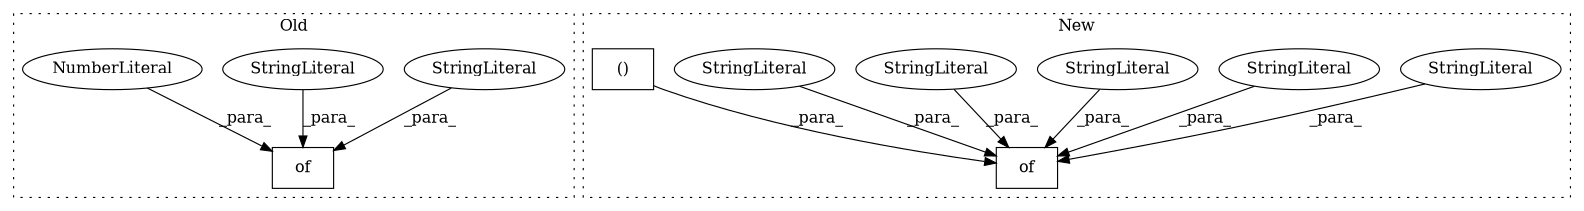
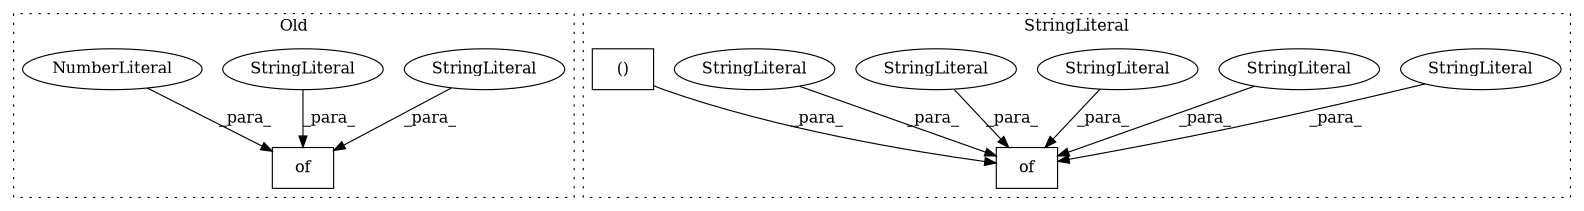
cluster "New": label "New" -> "StringLiteral"
